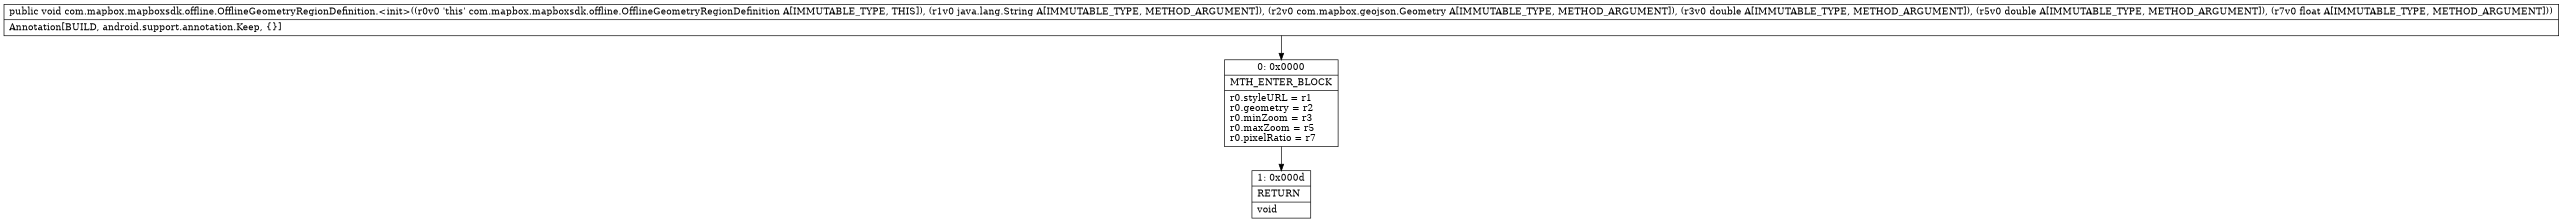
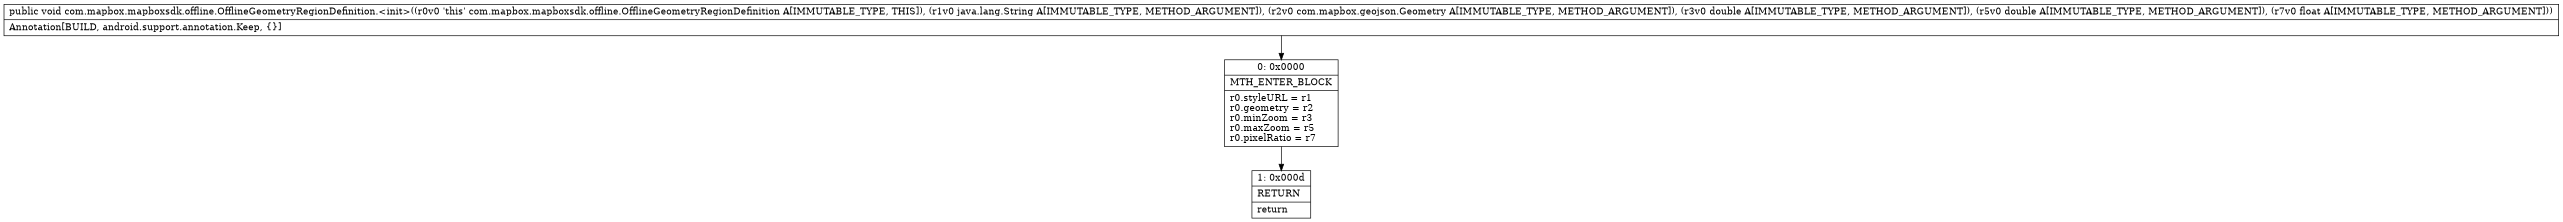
node "1: 0x000d": text "void" -> "return"
